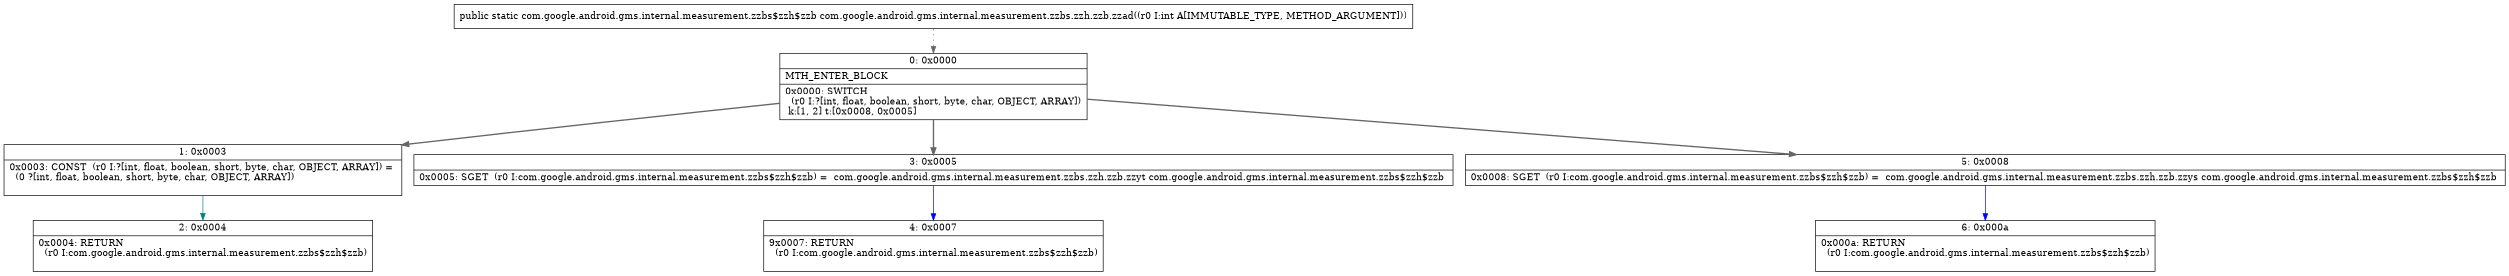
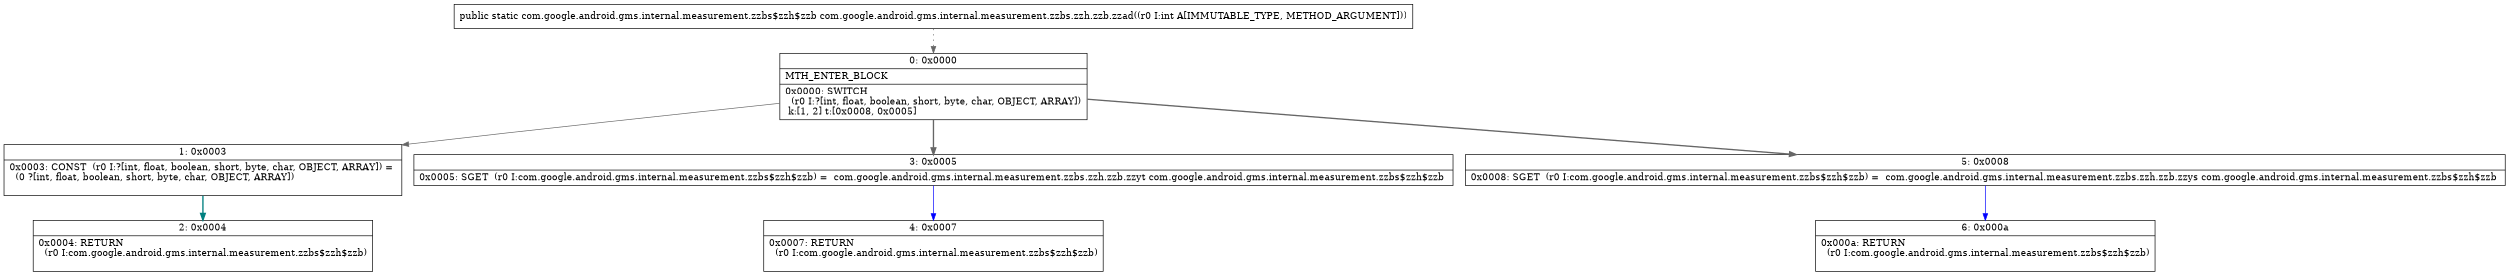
edge "0: 0x0000" -> "1: 0x0003": style bold -> solid
edge "1: 0x0003" -> "2: 0x0004": style solid -> bold
node "4: 0x0007": text "9x0007: RETURN" -> "0x0007: RETURN"
